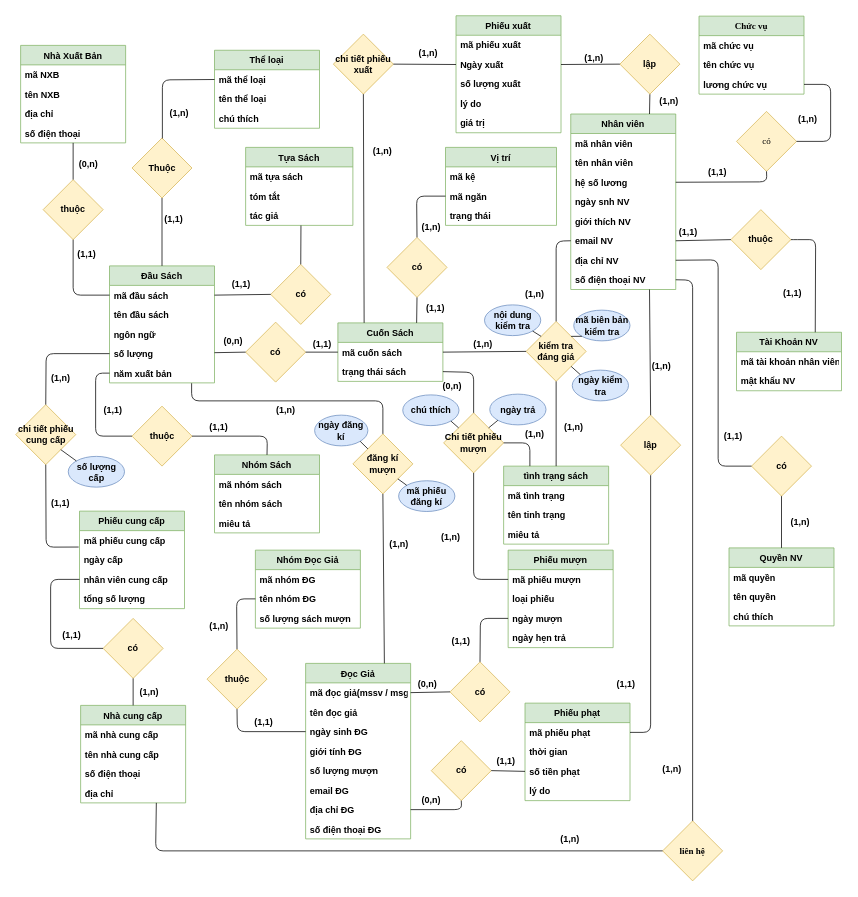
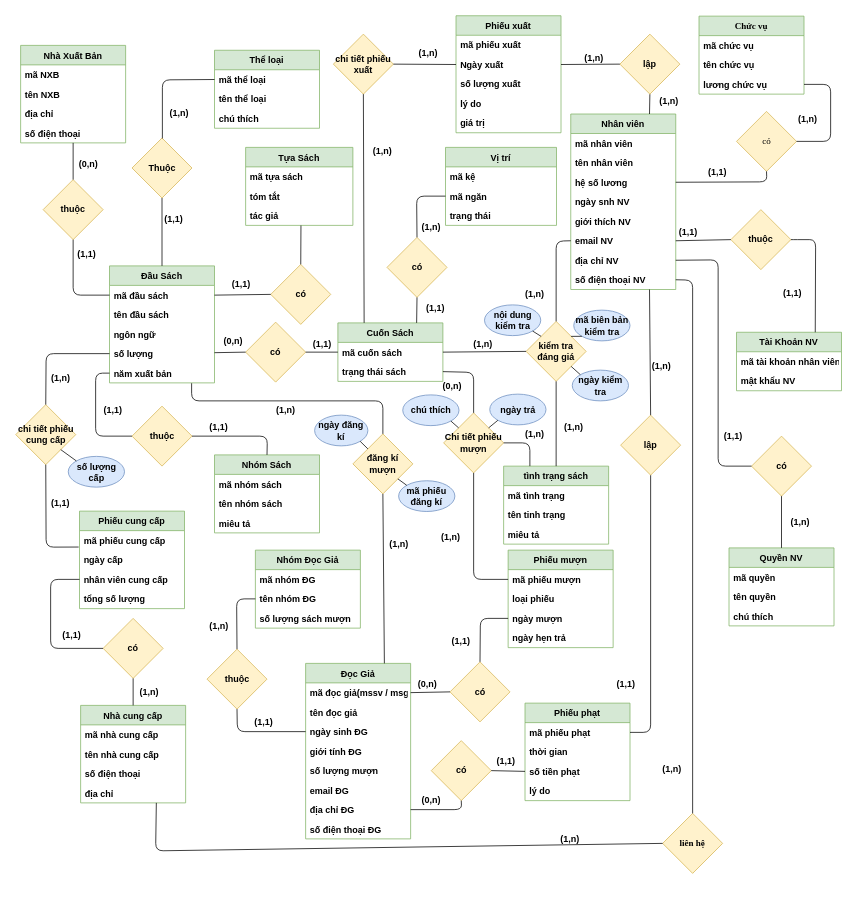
node "liên hệ": moved (693, 851) -> (693, 843)
